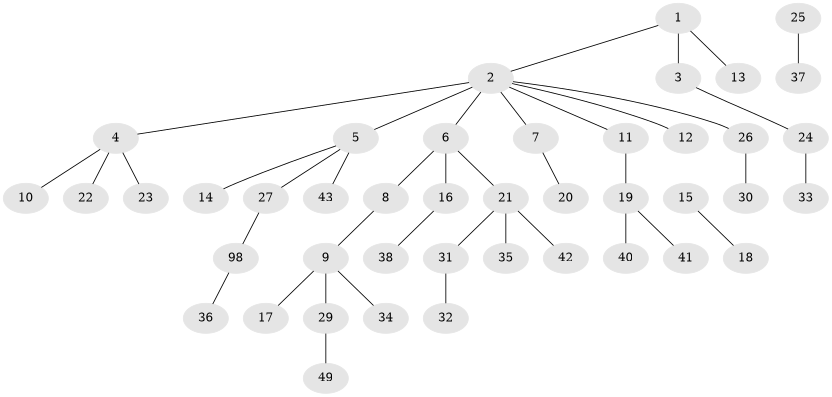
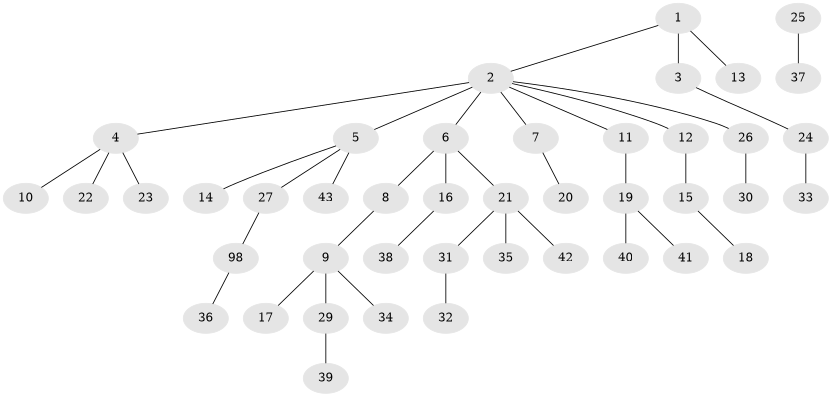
edge "12" -- "15": added
node "49": label "49" -> "39"
